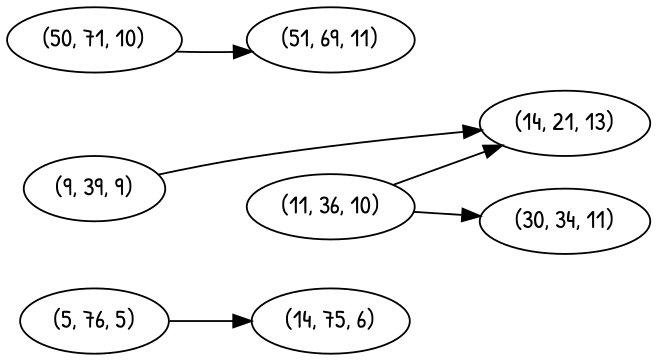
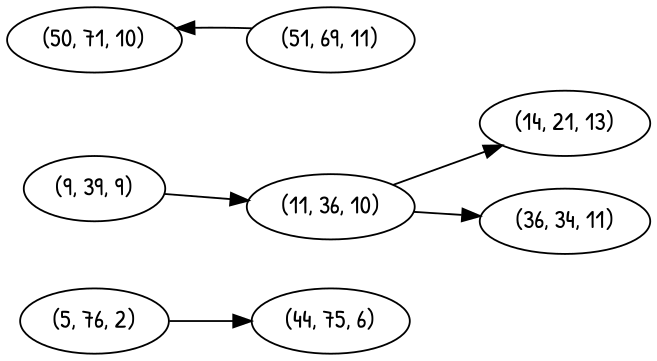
edge "(50, 71, 10)" -> "(51, 69, 11)": reversed
edge "(9, 39, 9)" -> "(14, 21, 13)": now "(9, 39, 9)" -> "(11, 36, 10)"
node "(30, 34, 11)": label "(30, 34, 11)" -> "(36, 34, 11)"
node "(5, 76, 5)": label "(5, 76, 5)" -> "(5, 76, 2)"
node "(14, 75, 6)": label "(14, 75, 6)" -> "(44, 75, 6)"
